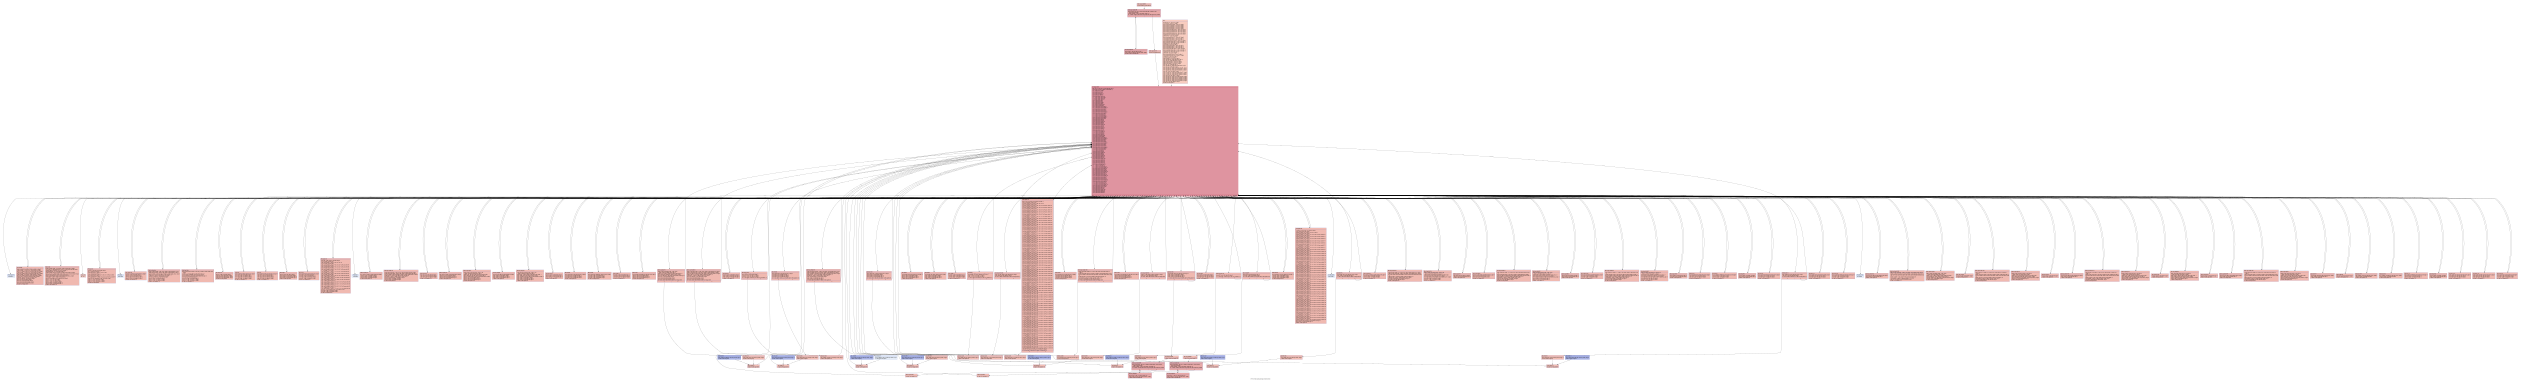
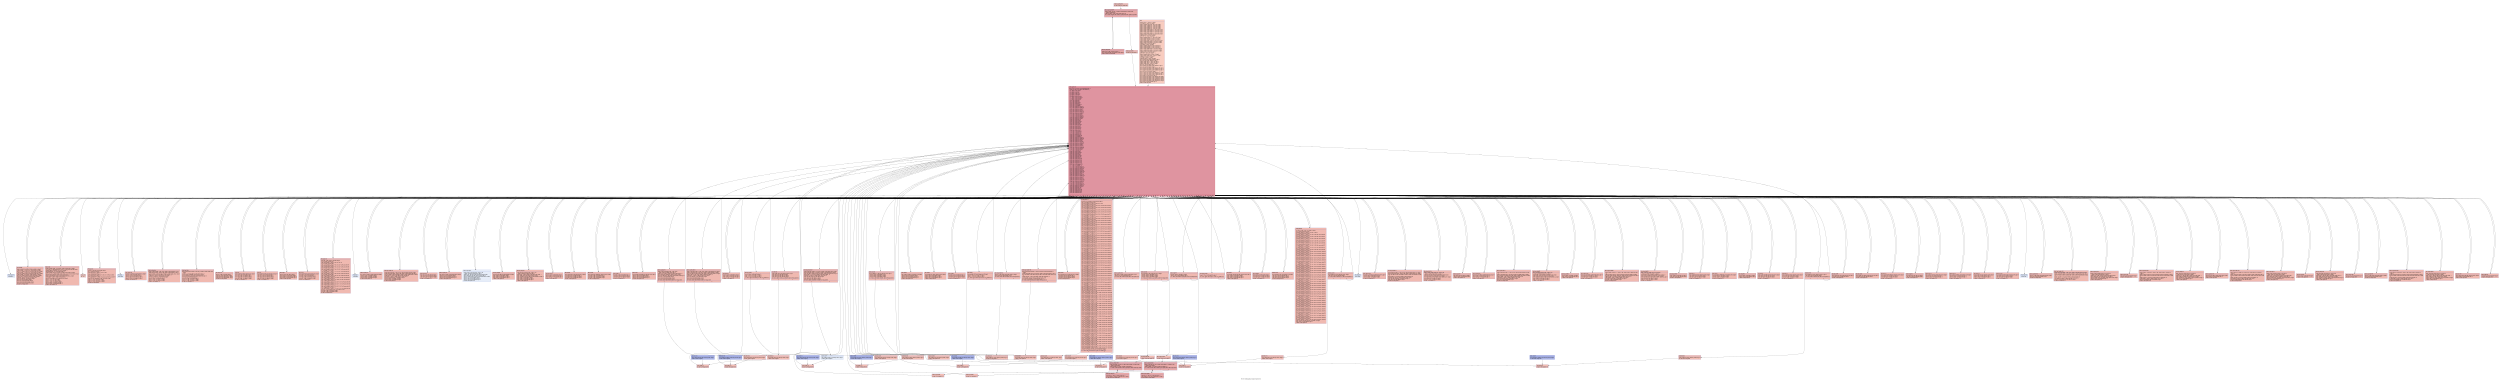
node "fake.loop.body21:": fillcolor #de614d70 -> #c7d7f070
node "fake.loop.exit171:": removed
